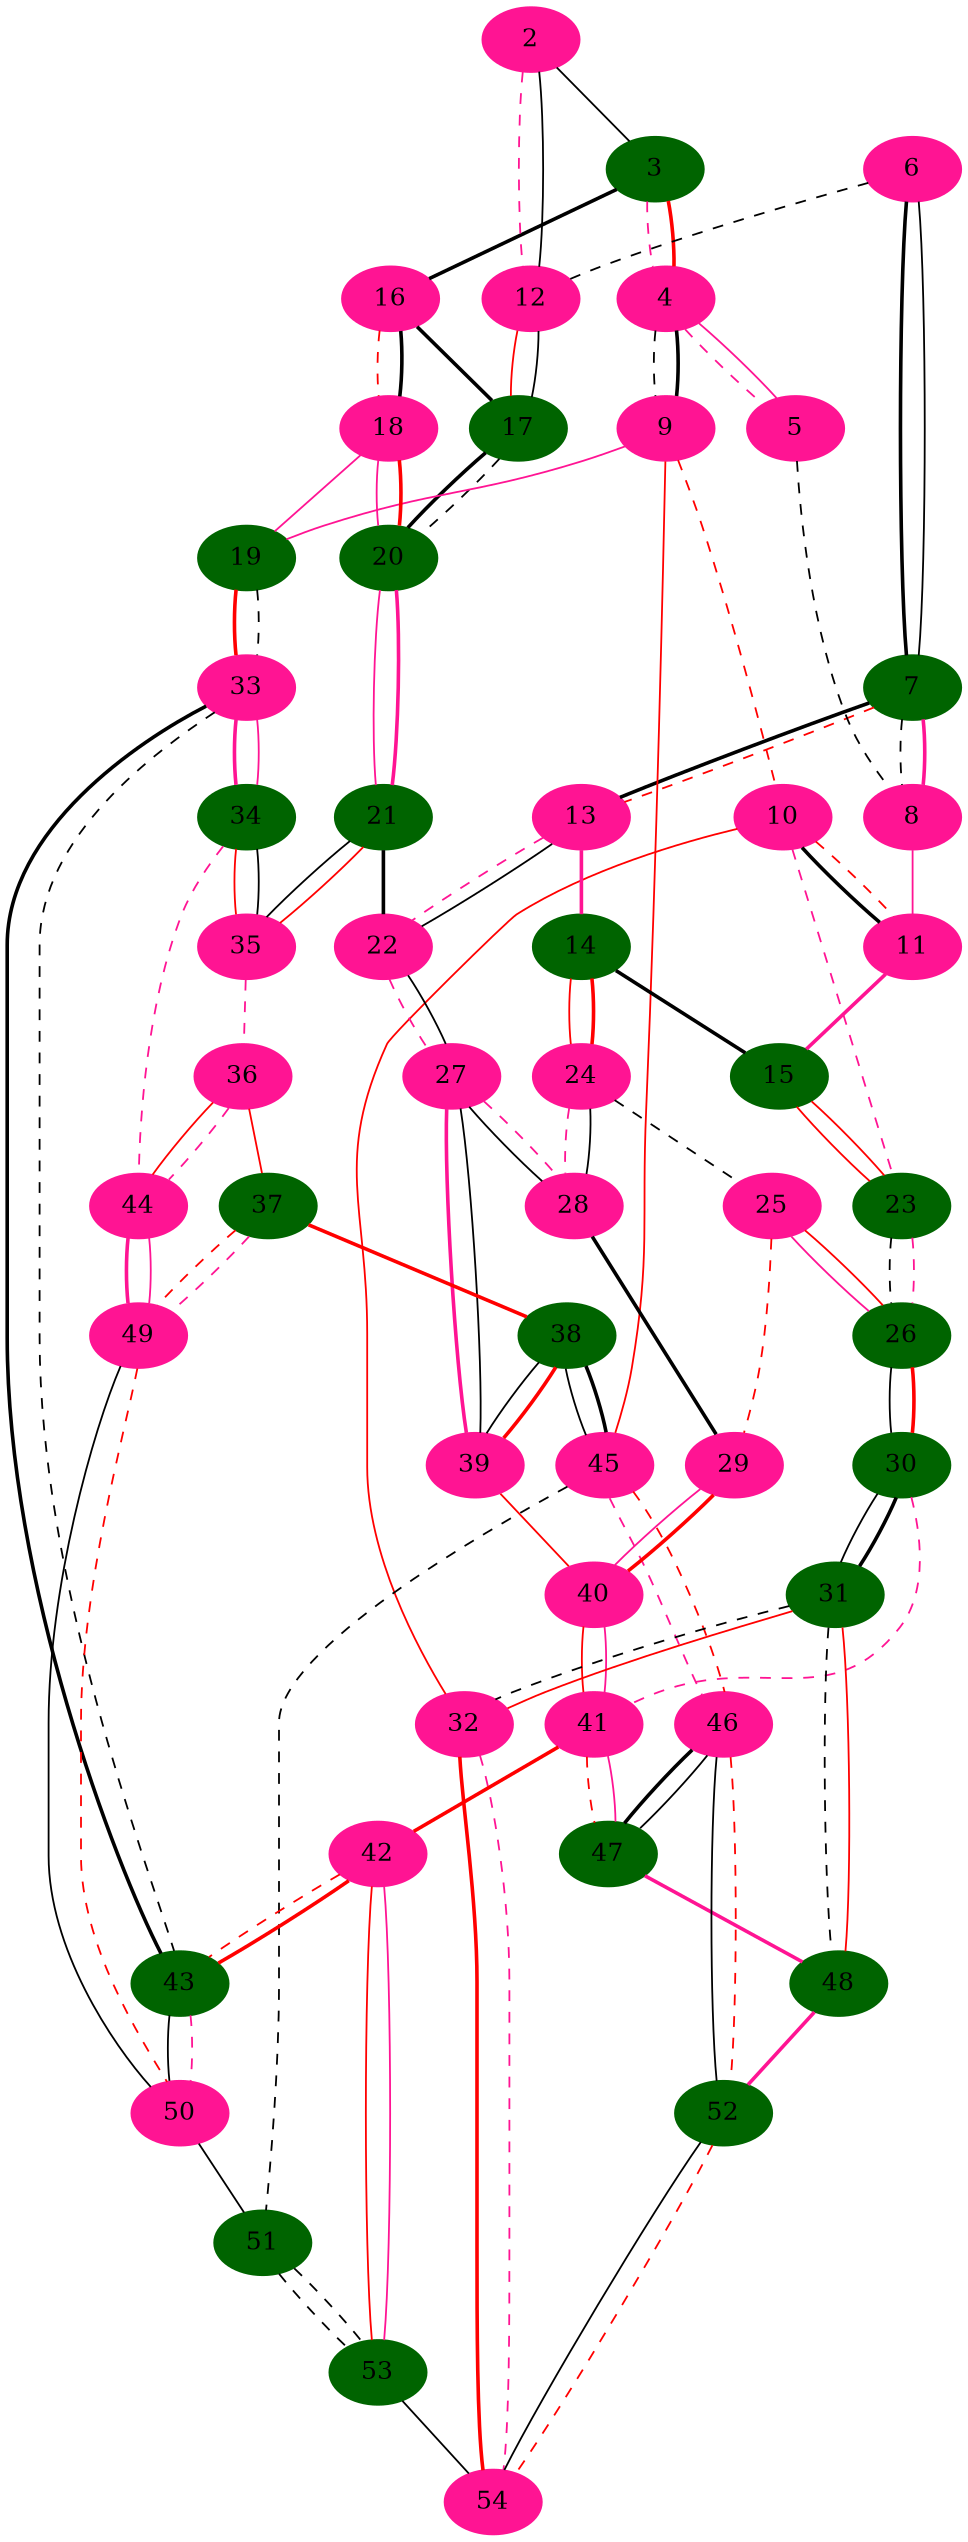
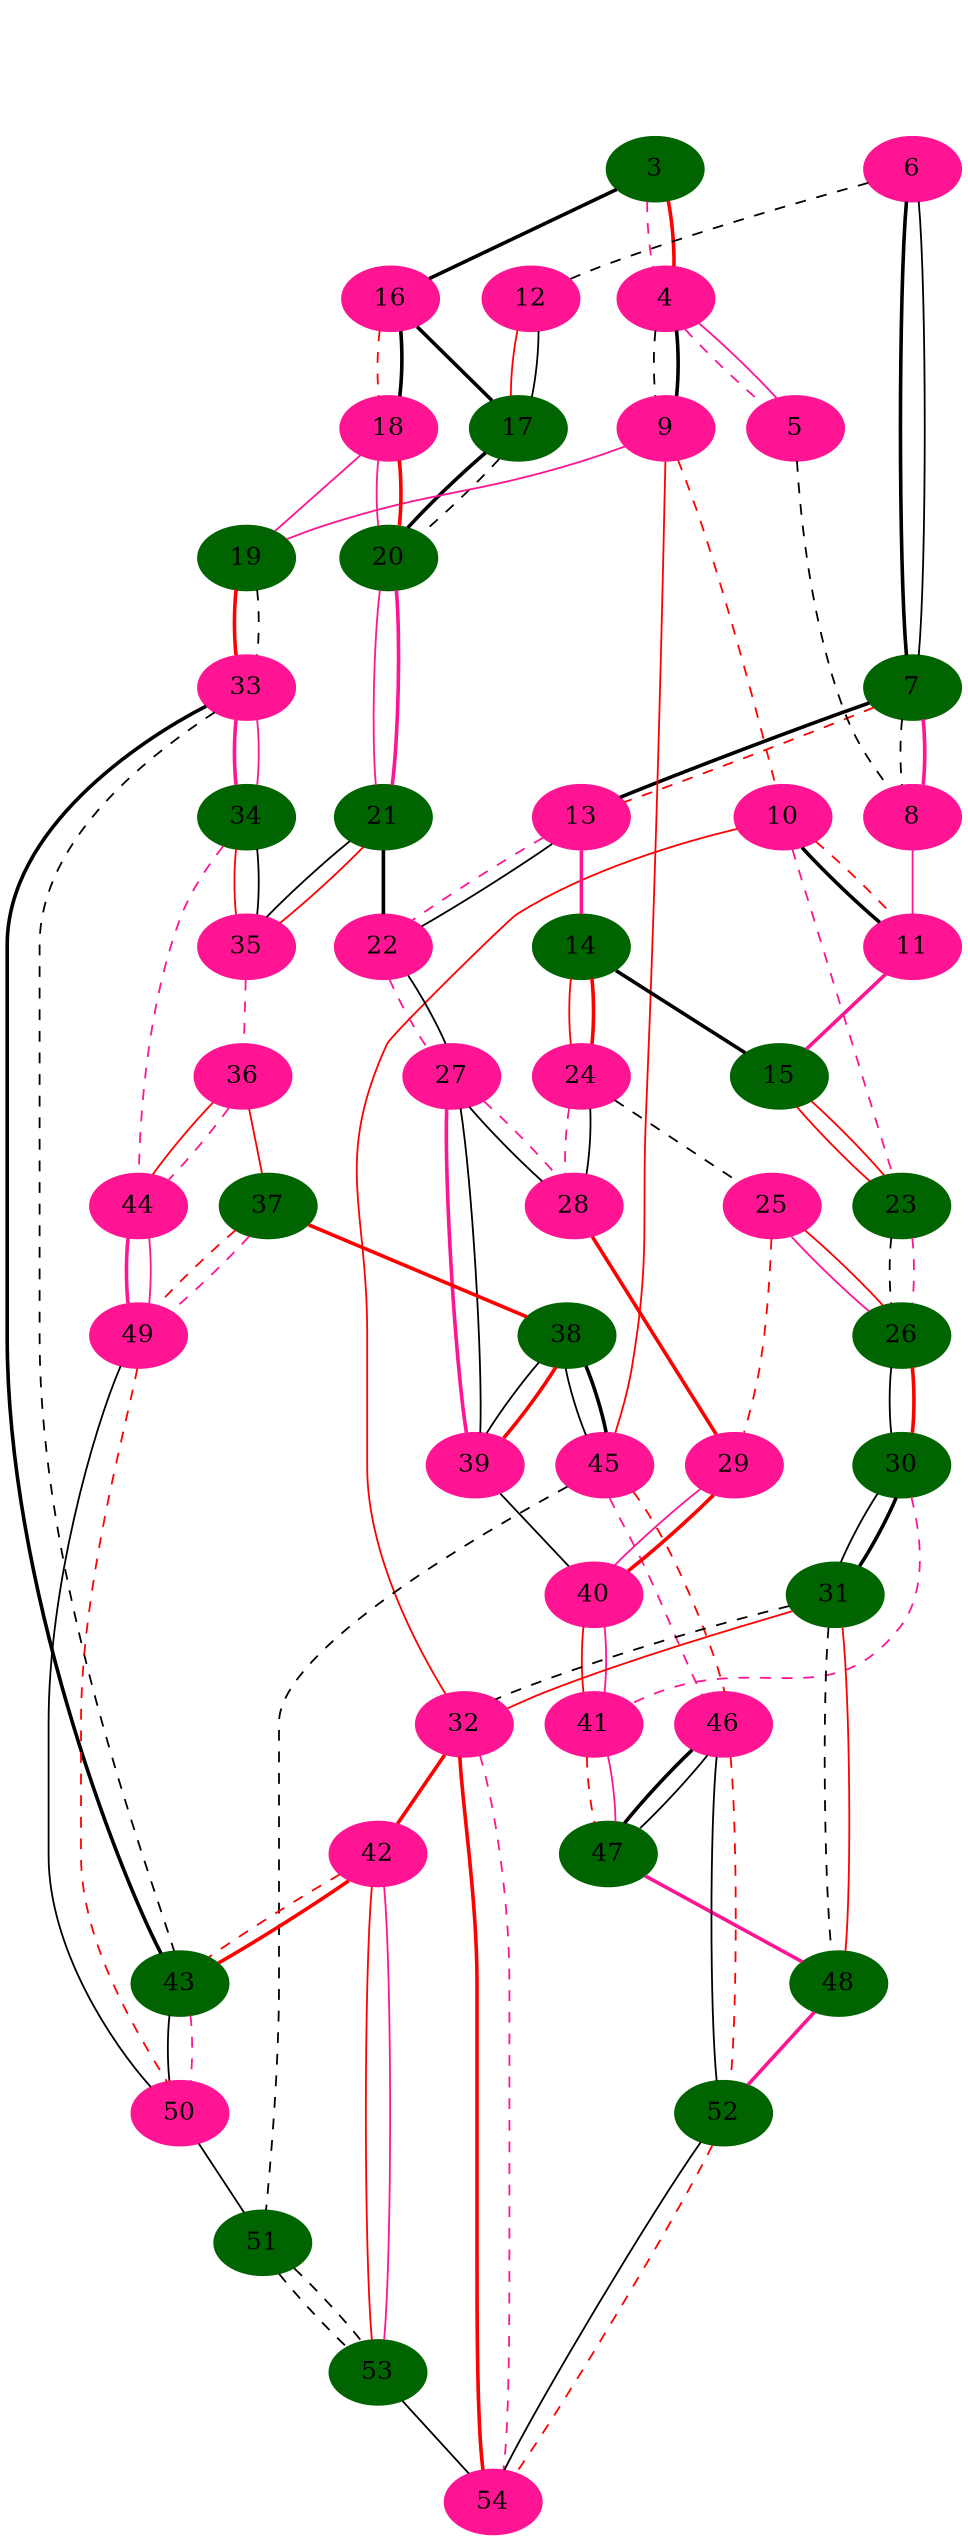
node "2": removed
edge "28" -- "29": color black -> red
edge "39" -- "40": color red -> black
edge "41" -- "42": now "32" -- "42"
